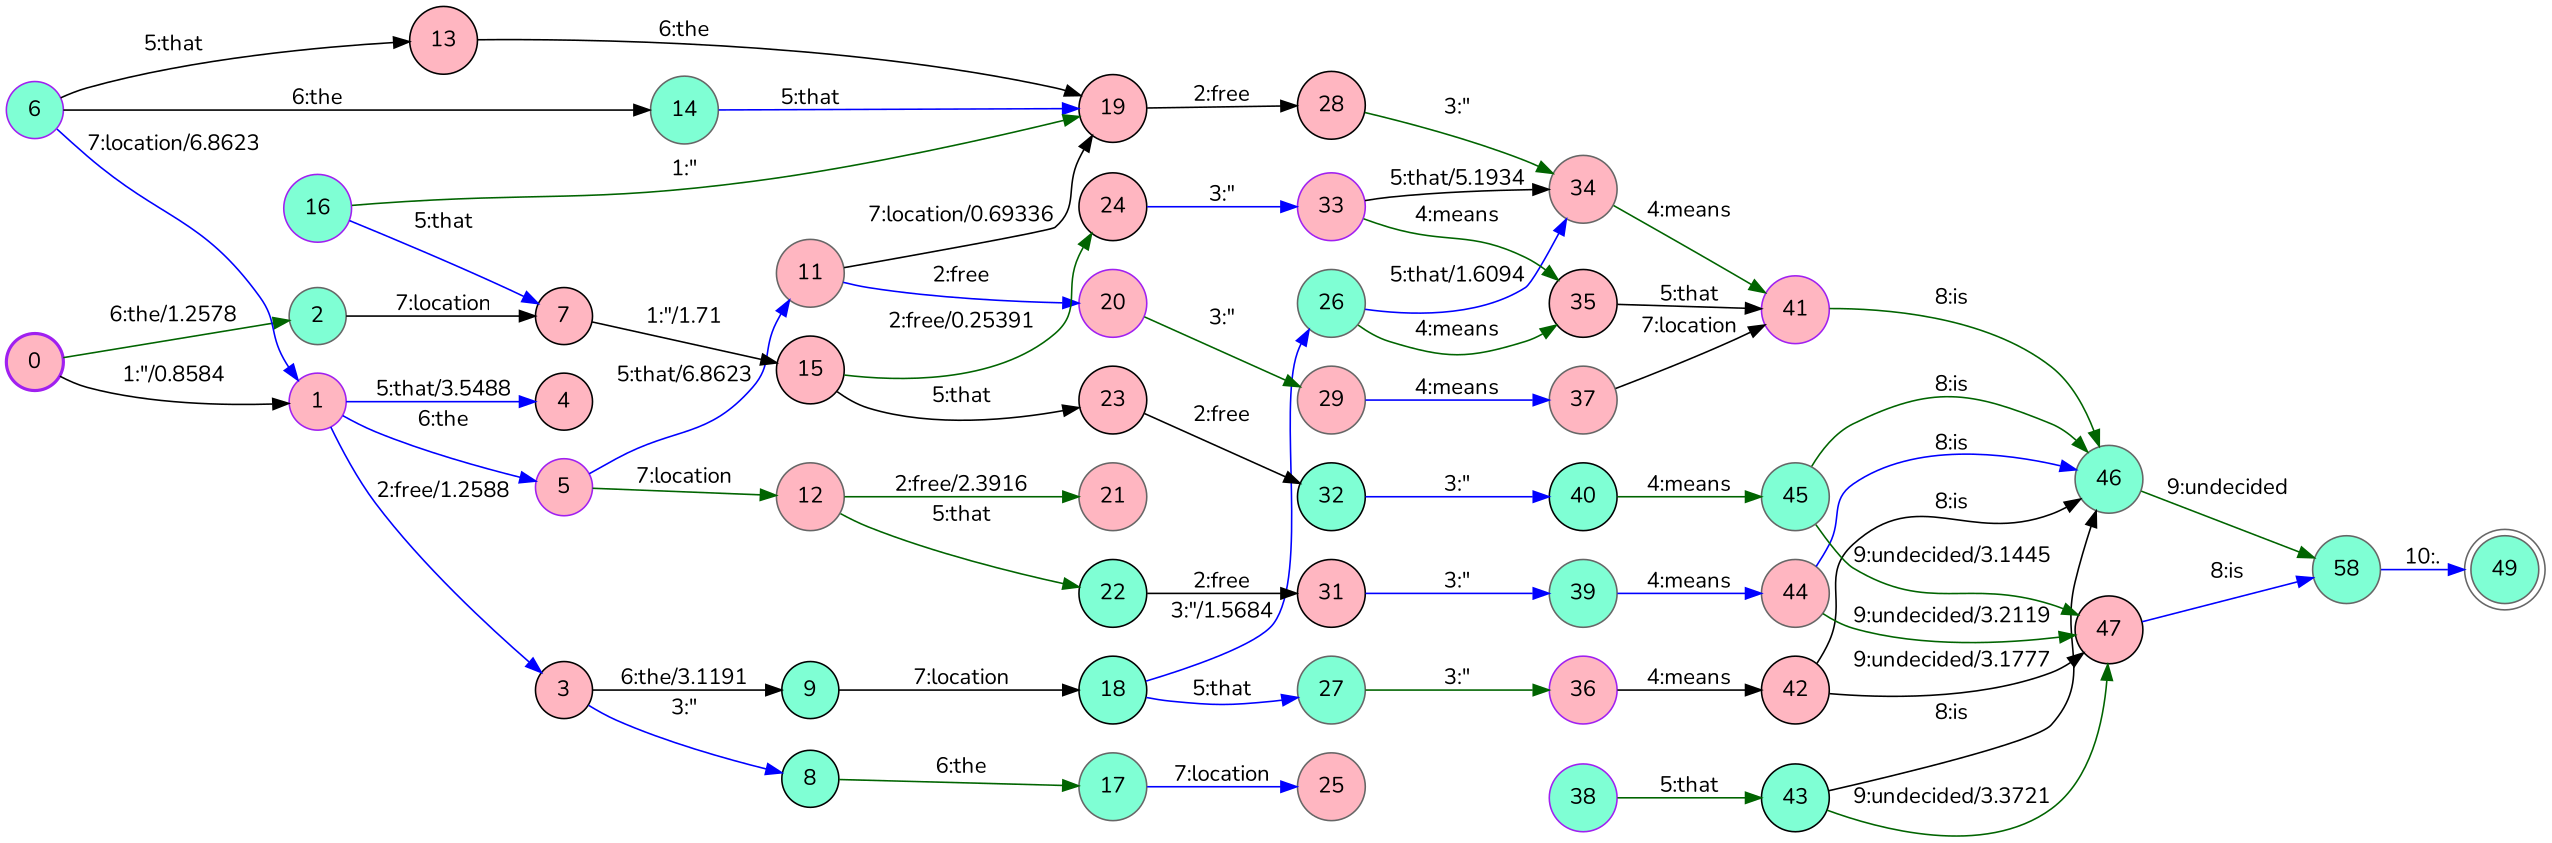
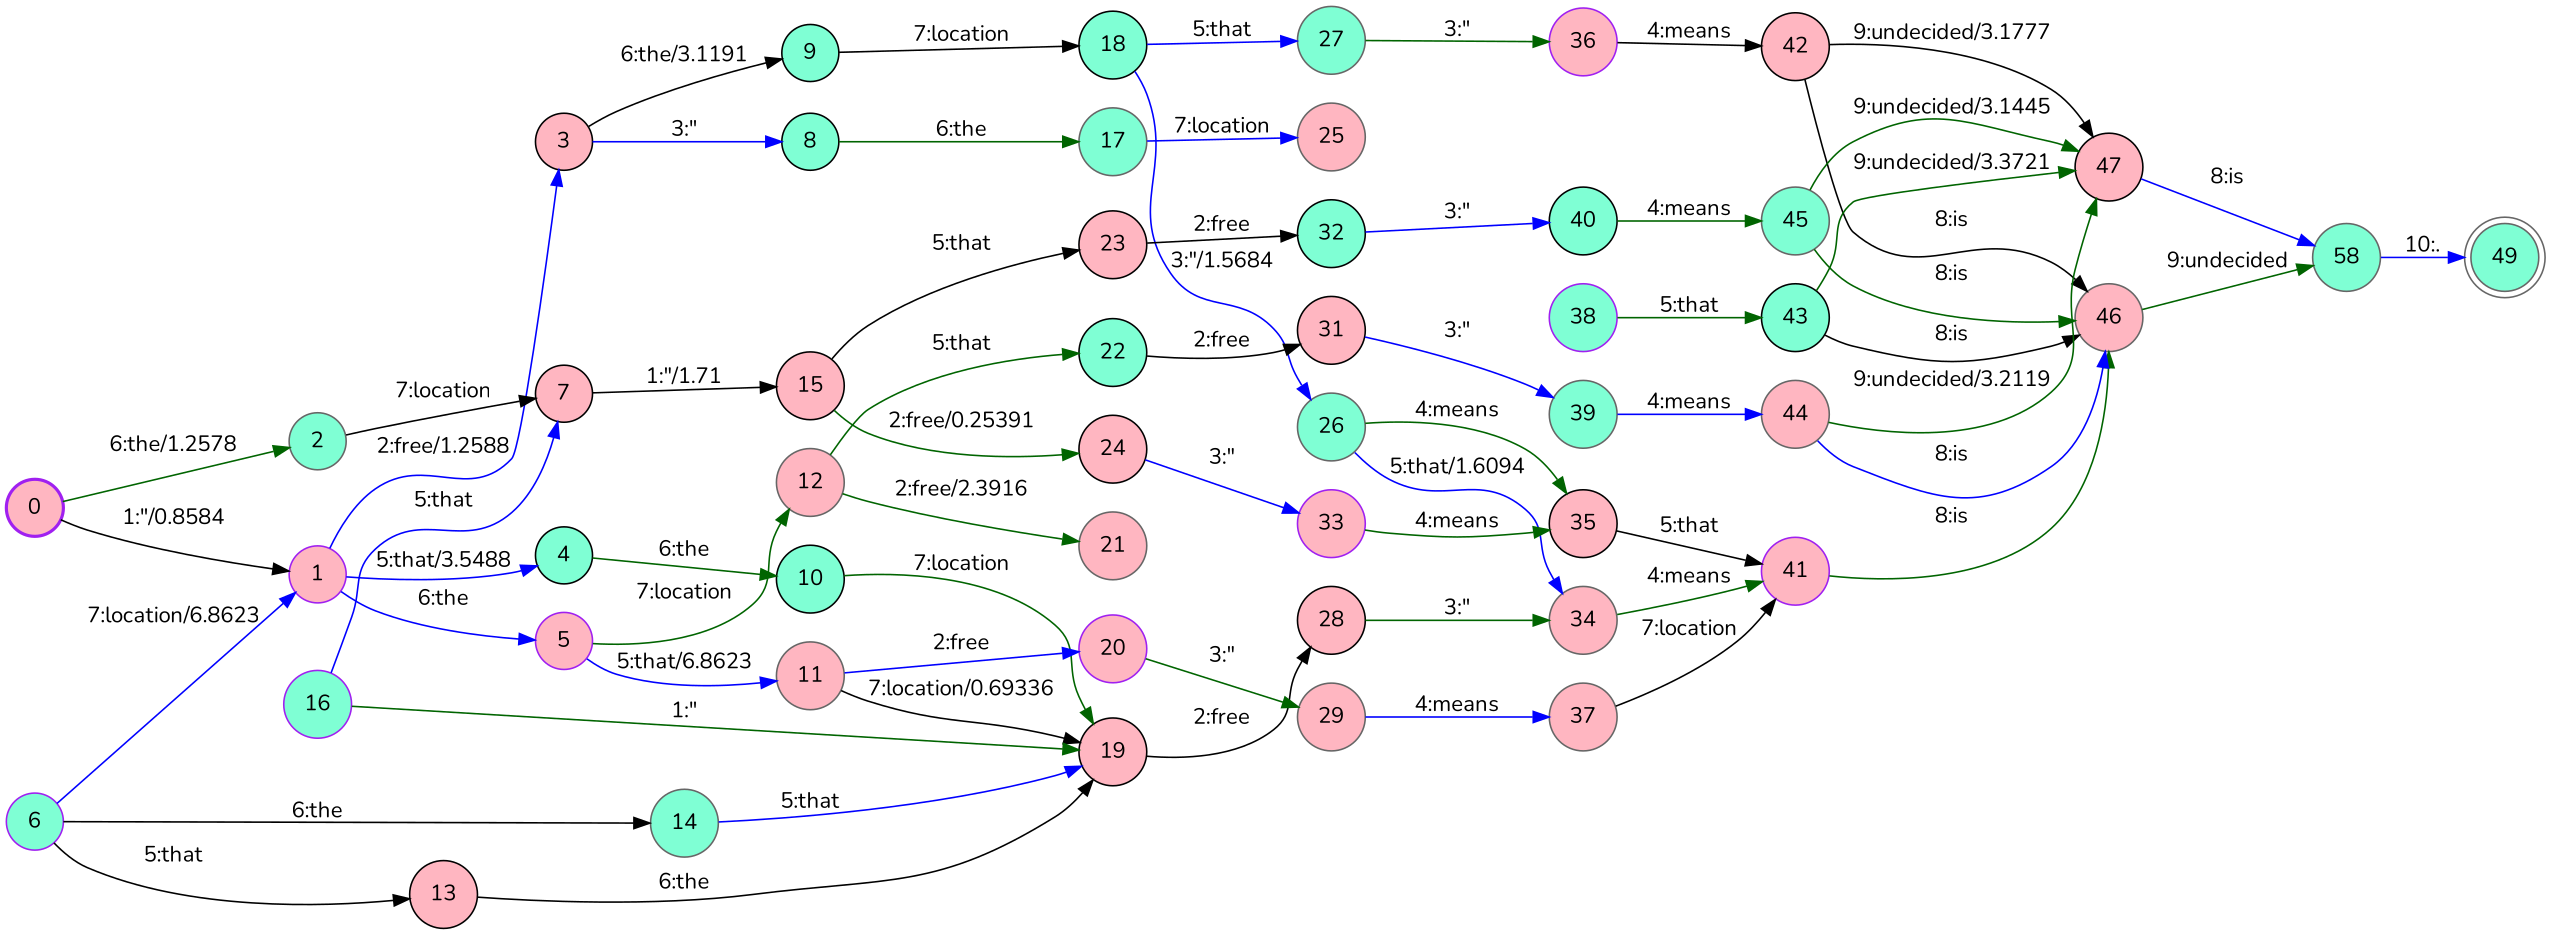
edge "33" -> "34": removed, label "5:that/5.1934"
node "4": fillcolor lightpink -> aquamarine
node "46": fillcolor aquamarine -> lightpink
node "10": added
